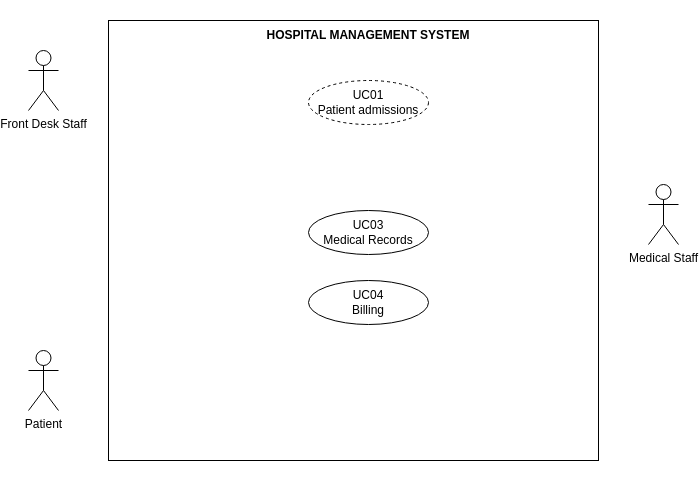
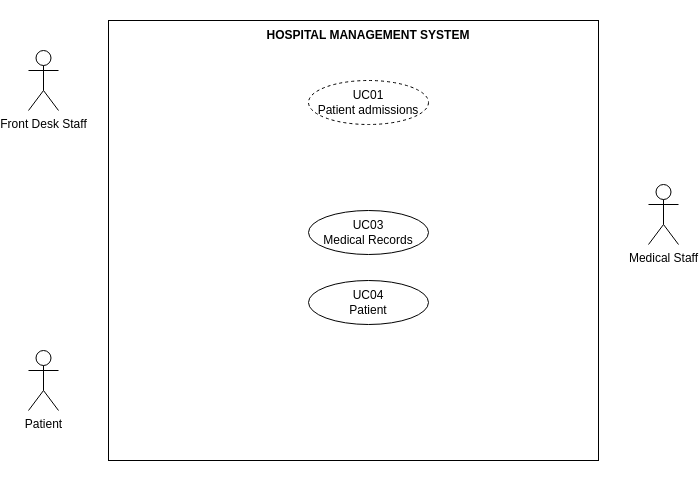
node "UC04 Billing": label "UC04 Billing" -> "UC04 Patient"
